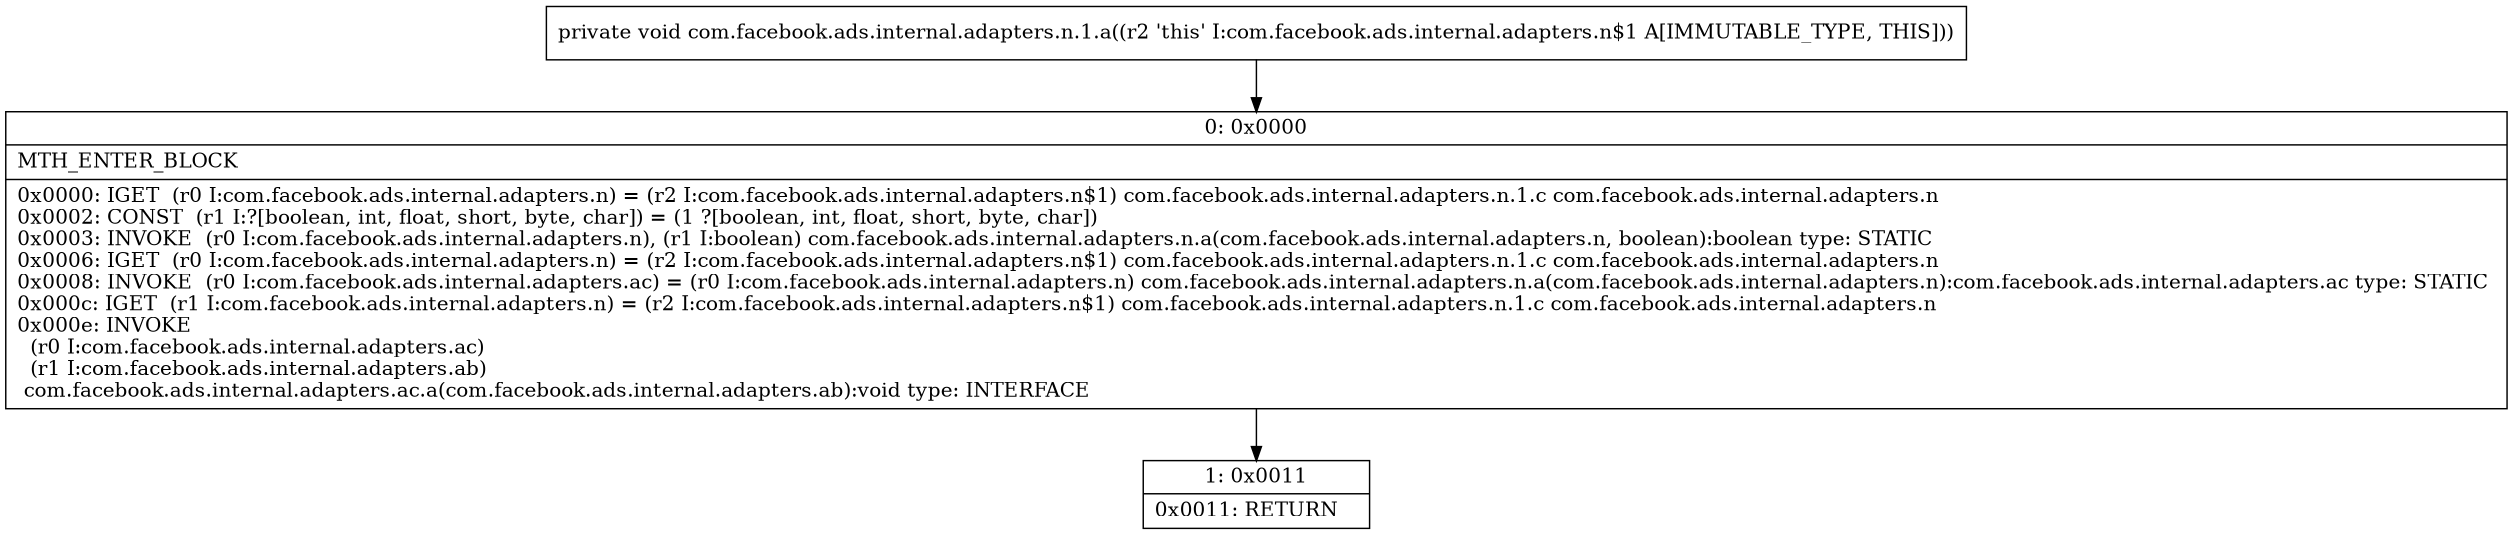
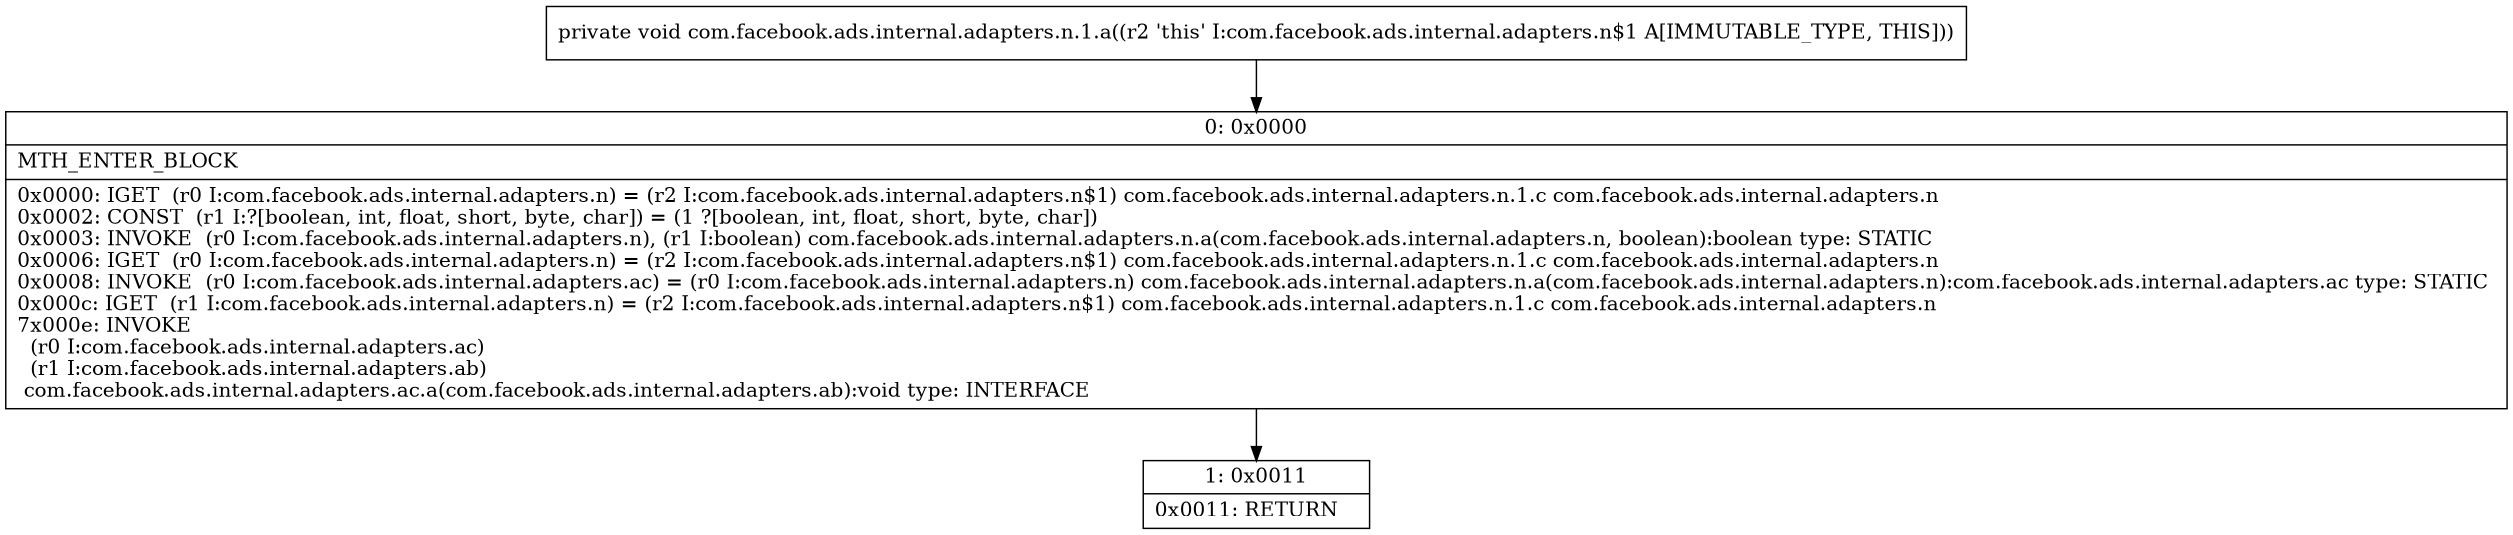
node "0: 0x0000": text "0x000e: INVOKE" -> "7x000e: INVOKE"
